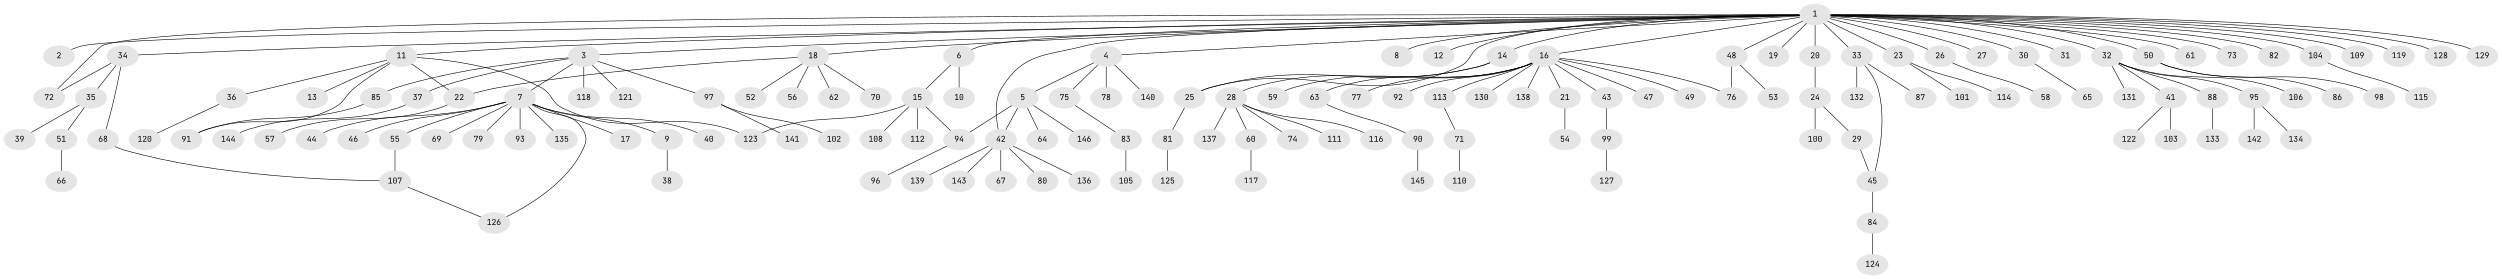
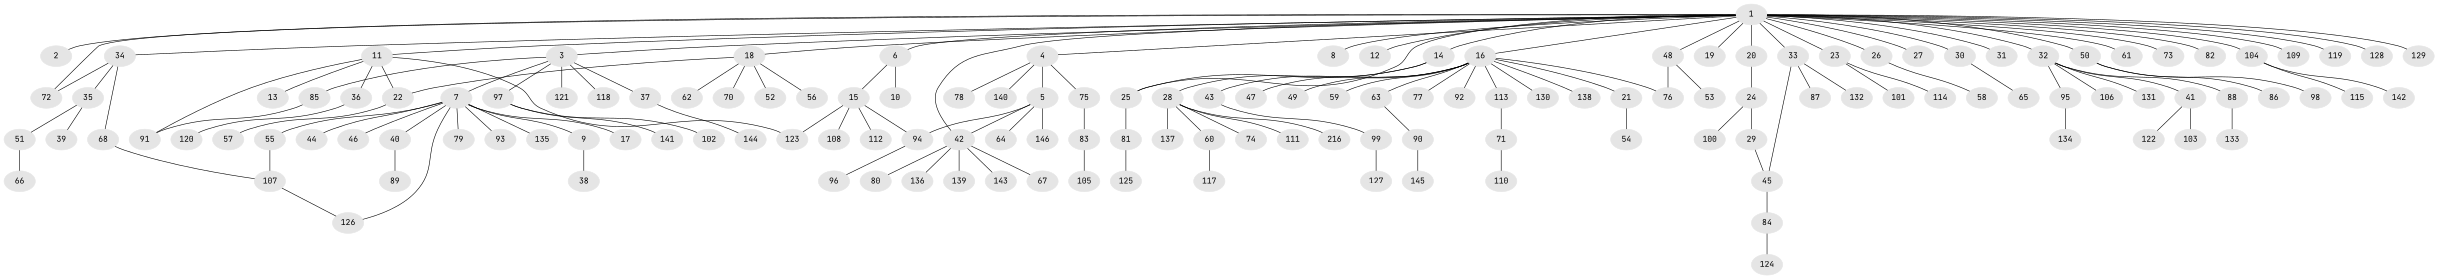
edge "95" -- "142": now "104" -- "142"
node "69": removed
node "116": label "116" -> "216"
node "89": added
